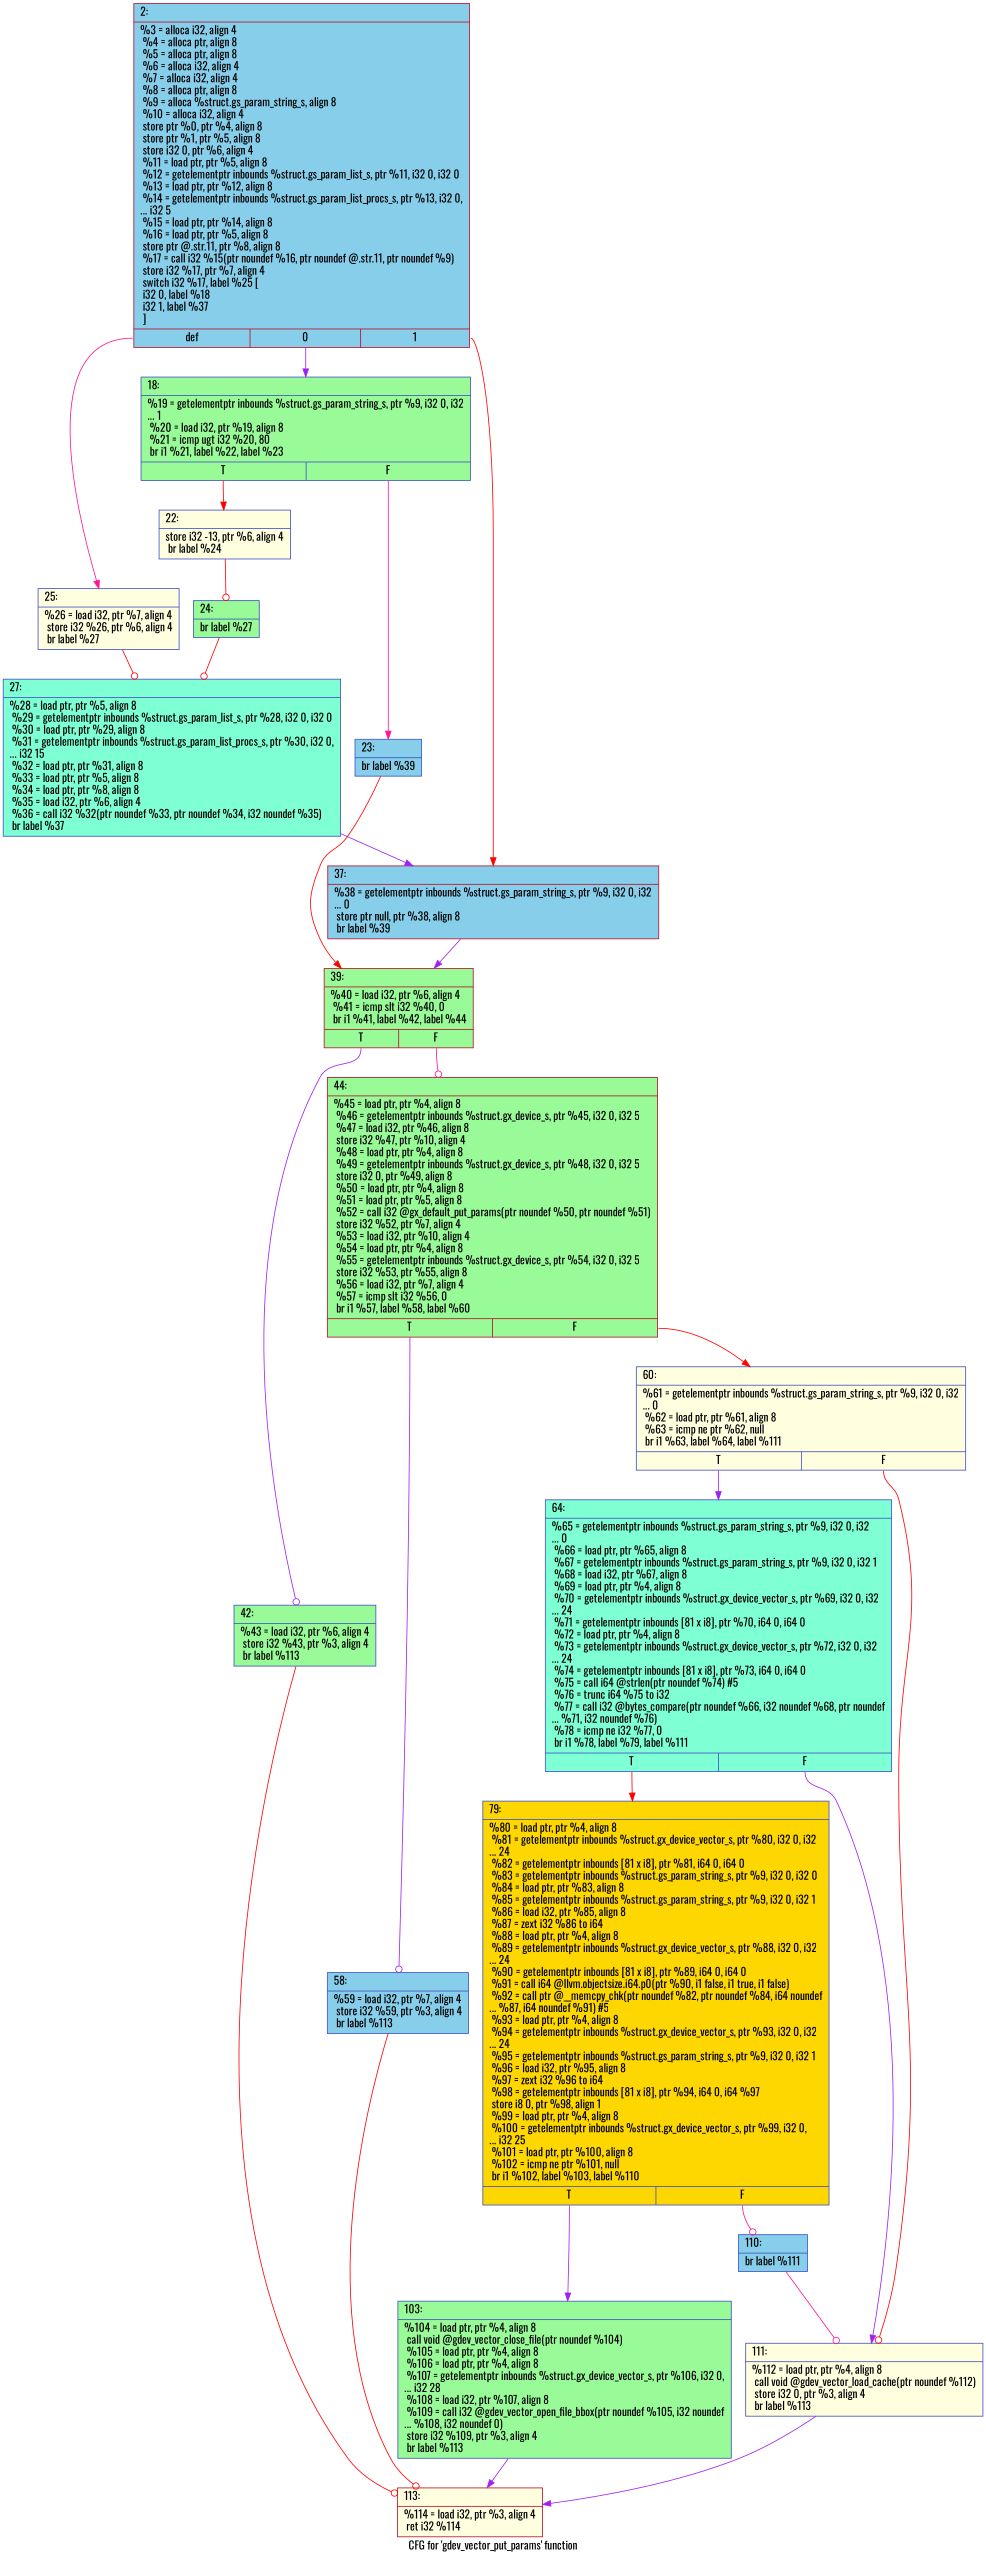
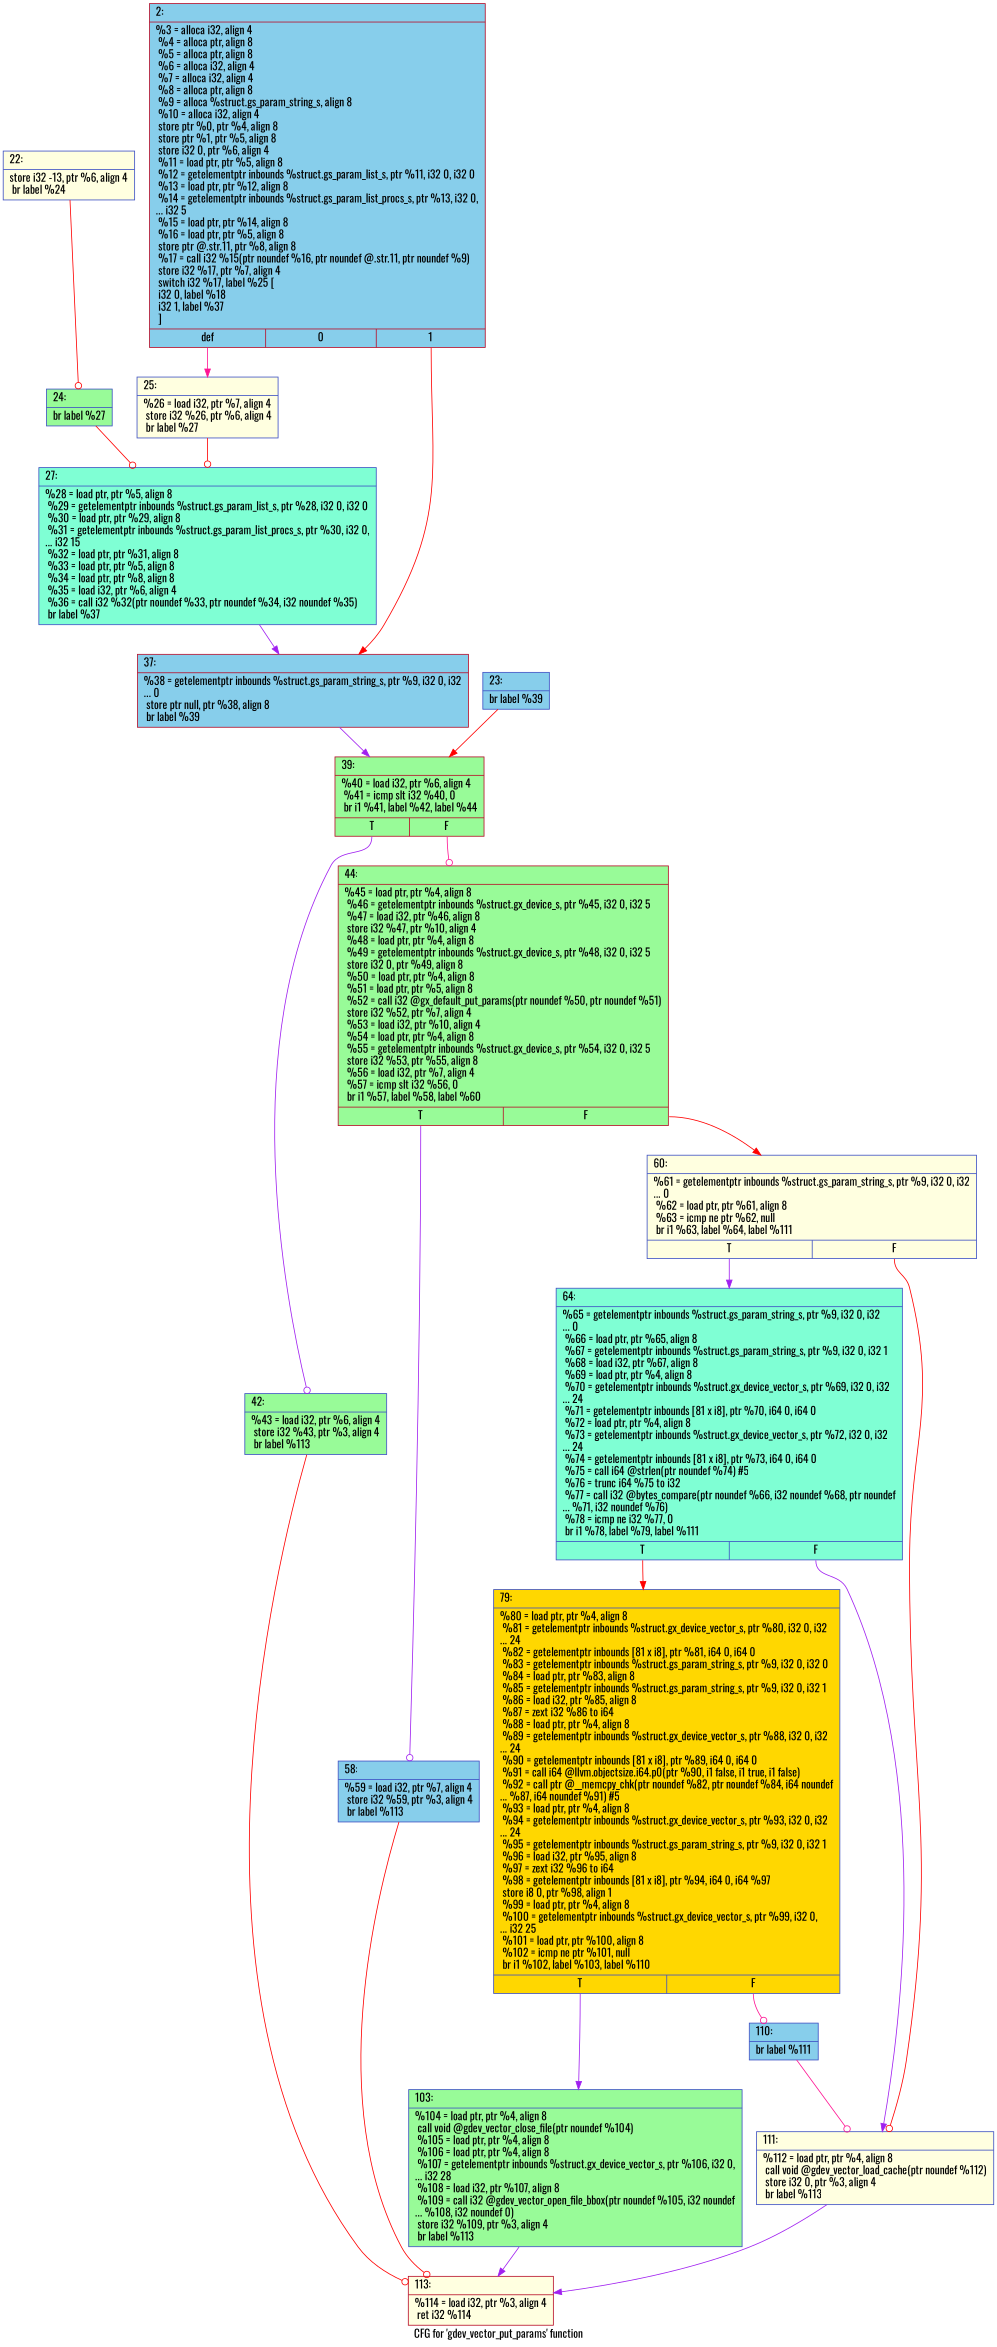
node "18:": removed
